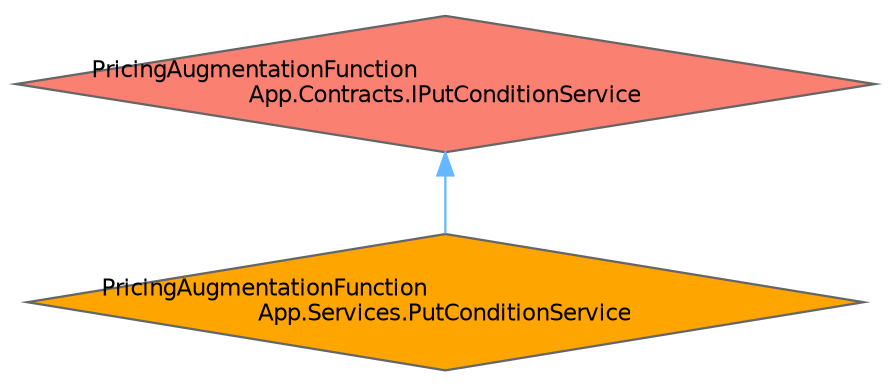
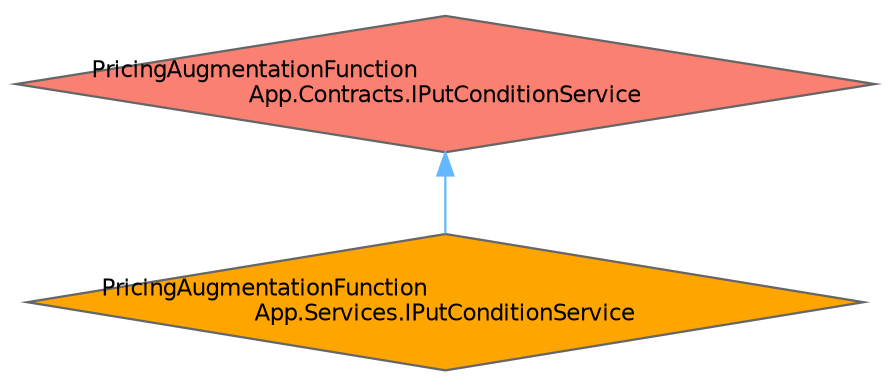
node "PricingAugmentationFunction App.Services.PutConditionService": label "PricingAugmentationFunction App.Services.PutConditionService" -> "PricingAugmentationFunction App.Services.IPutConditionService"
